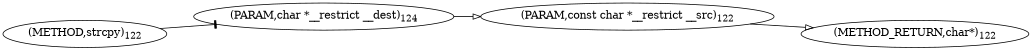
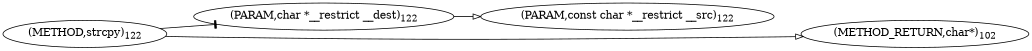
node "(PARAM,char *__restrict __dest)": text "124" -> "122"
edge "(PARAM,const char *__restrict __src)" -> "(METHOD_RETURN,char*)": now "(METHOD,strcpy)" -> "(METHOD_RETURN,char*)"
node "(METHOD_RETURN,char*)": text "122" -> "102"
